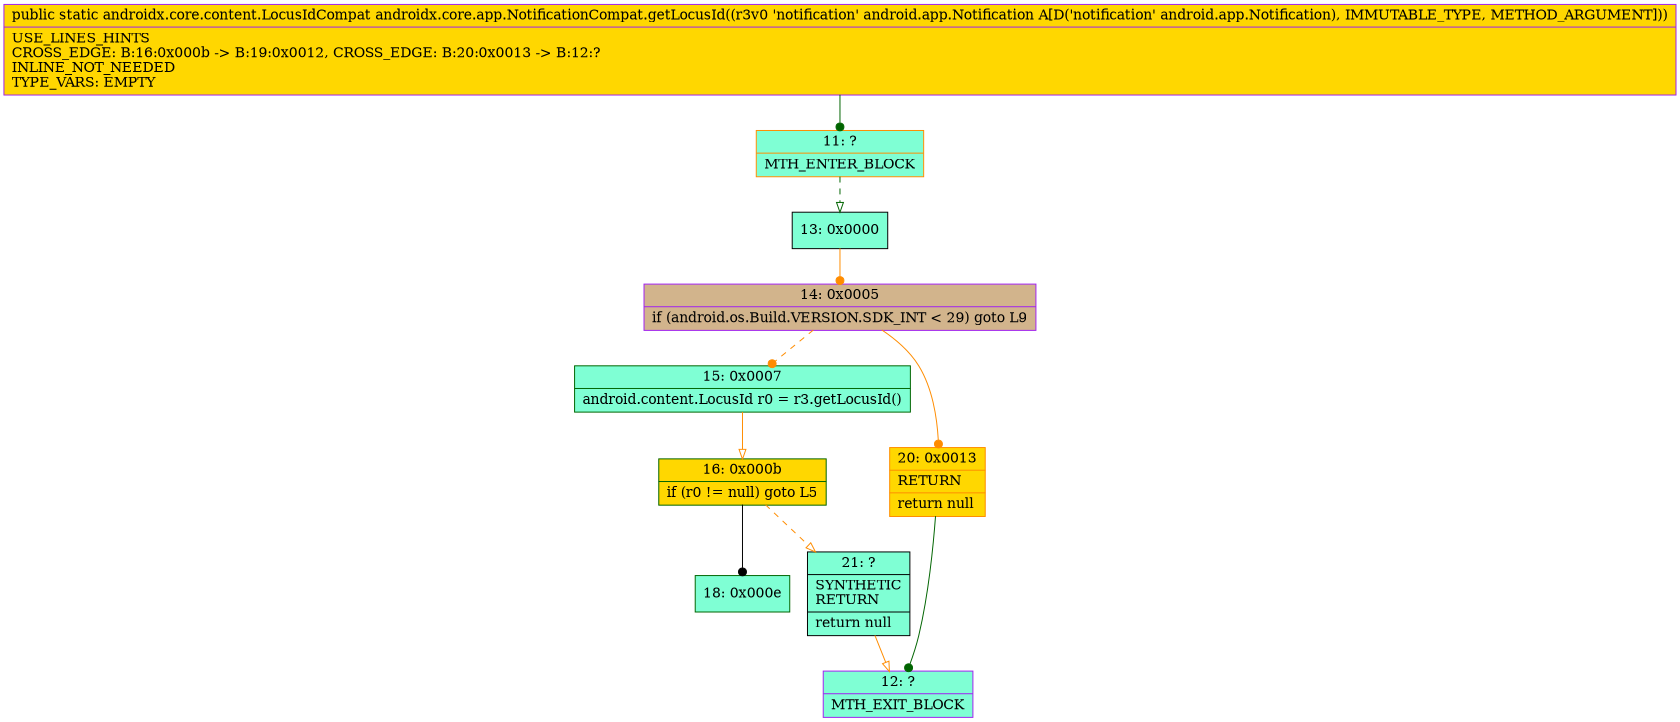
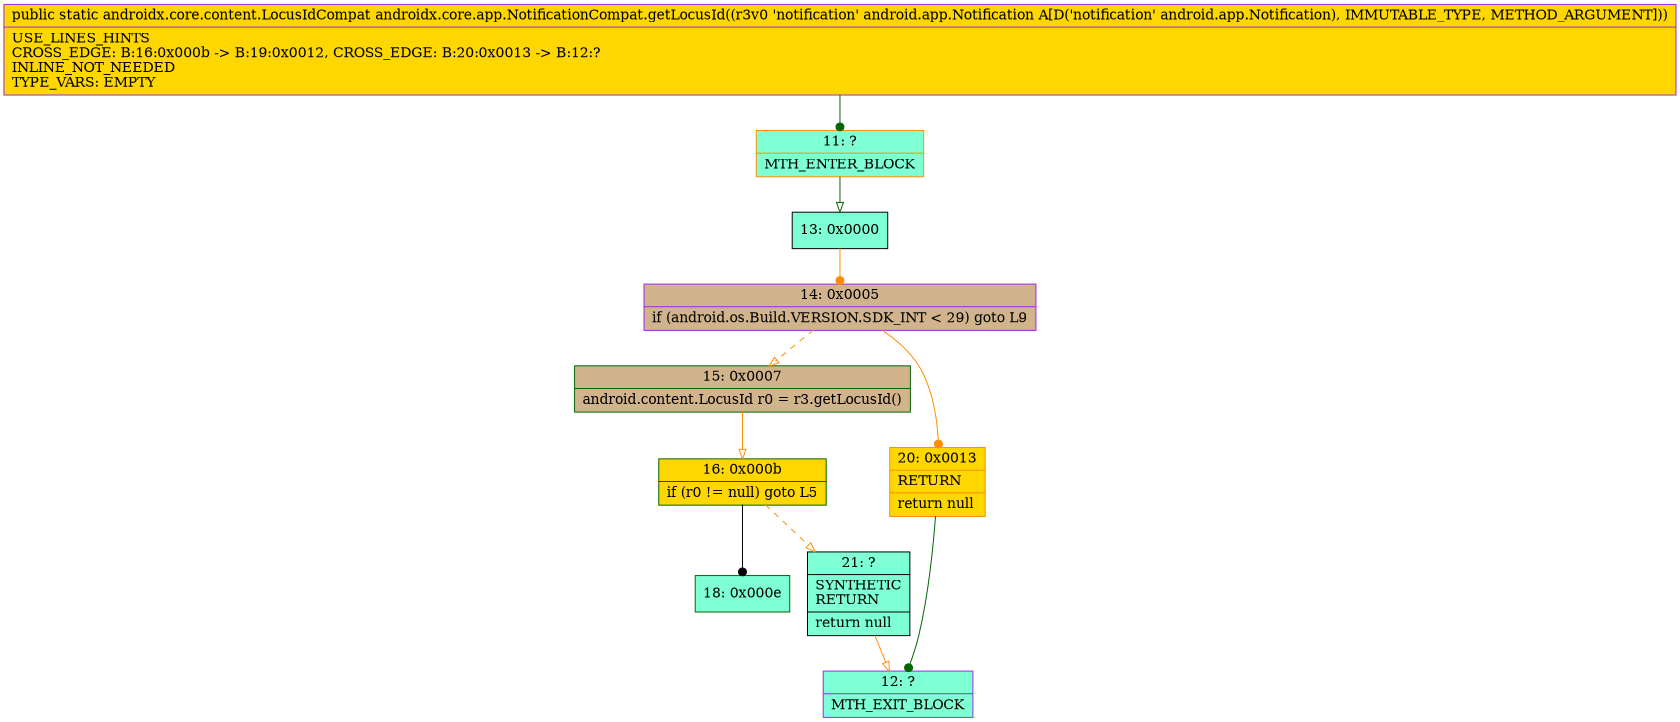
edge "11: ?" -> "13: 0x0000": style dashed -> solid
edge "14: 0x0005" -> "15: 0x0007": arrowhead dot -> onormal
node "15: 0x0007": fillcolor aquamarine -> tan
